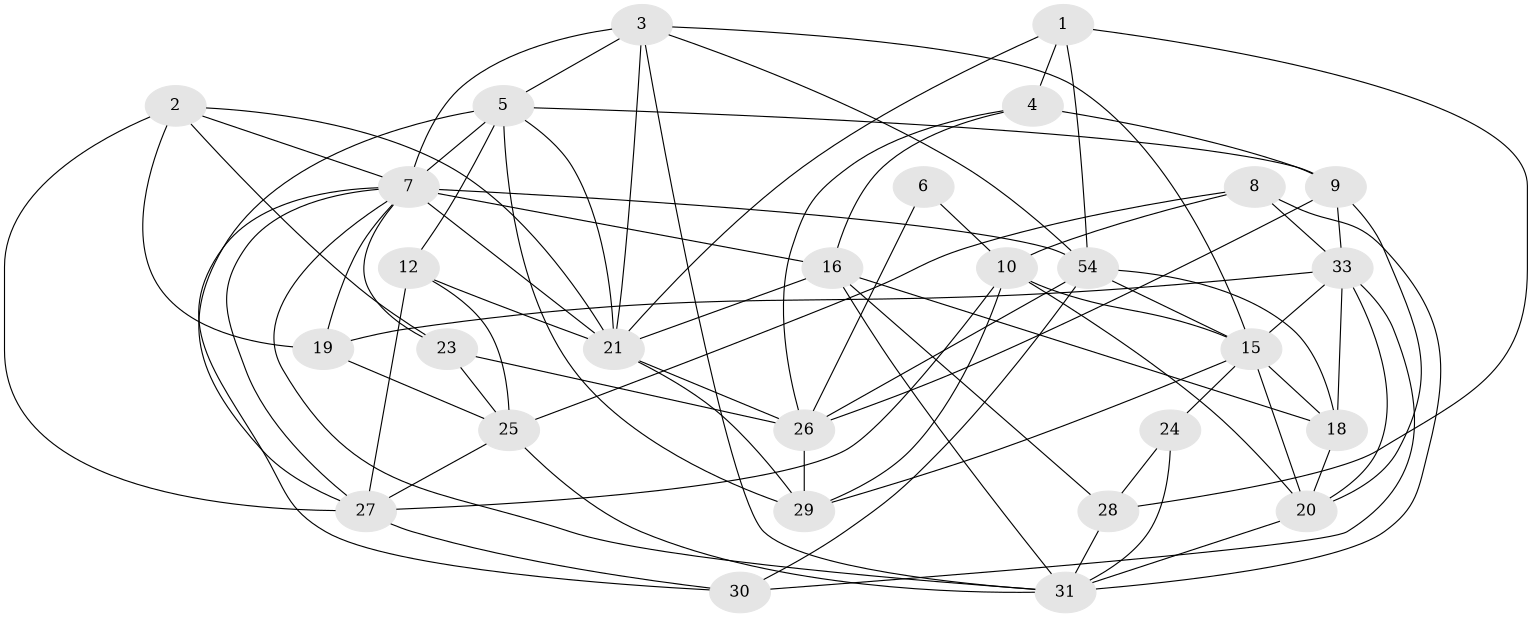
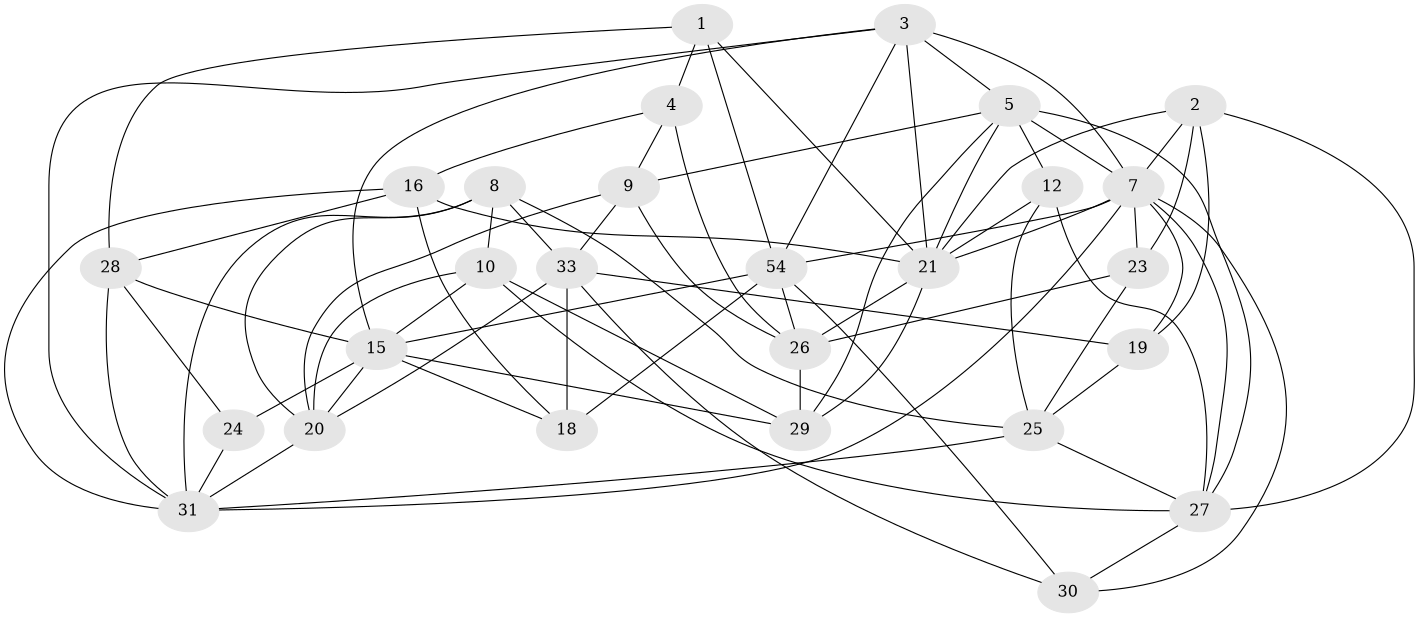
node "6": removed
edge "7" -- "16": removed
edge "33" -- "15": now "28" -- "15"
edge "18" -- "20": now "8" -- "20"
